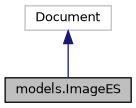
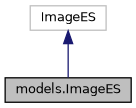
node "Document": label "Document" -> "ImageES"
